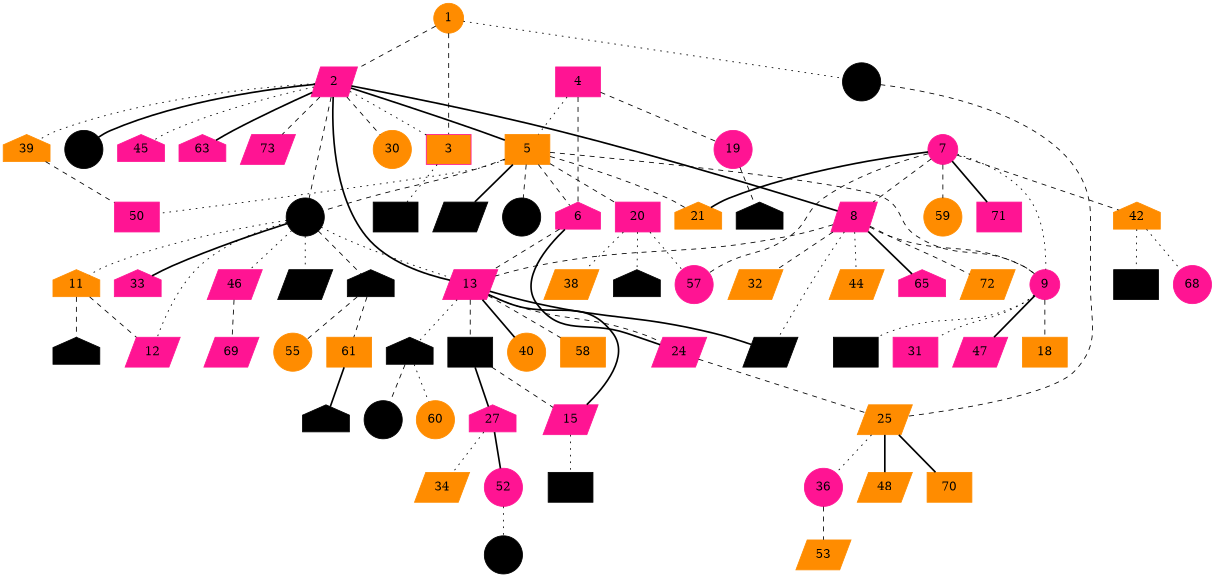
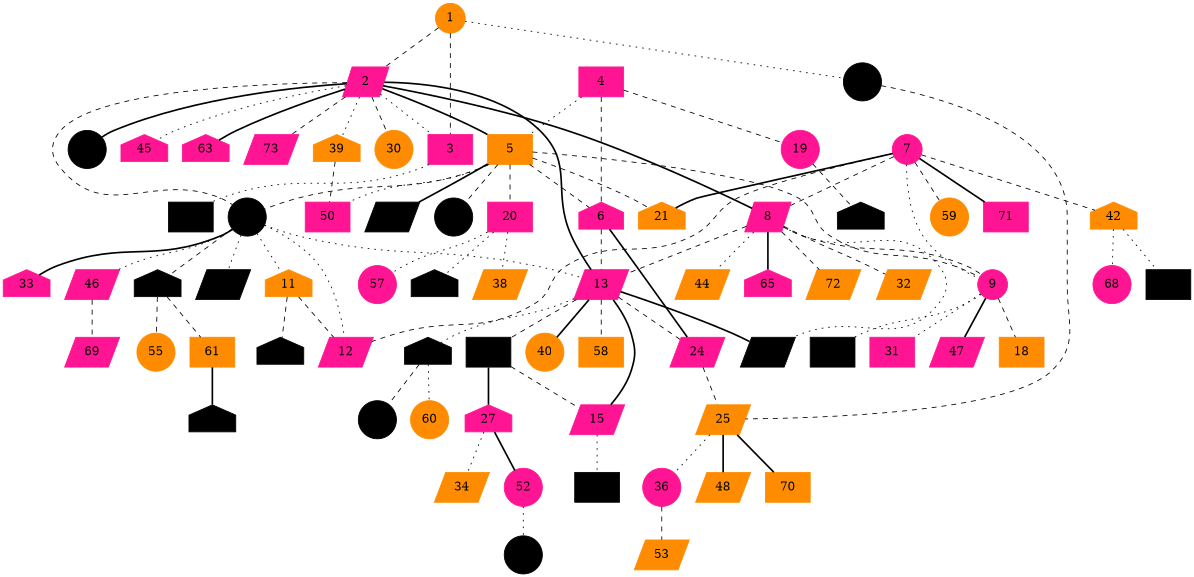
node "3": fillcolor darkorange -> deeppink
edge "7" -- "57": now "7" -- "12"
